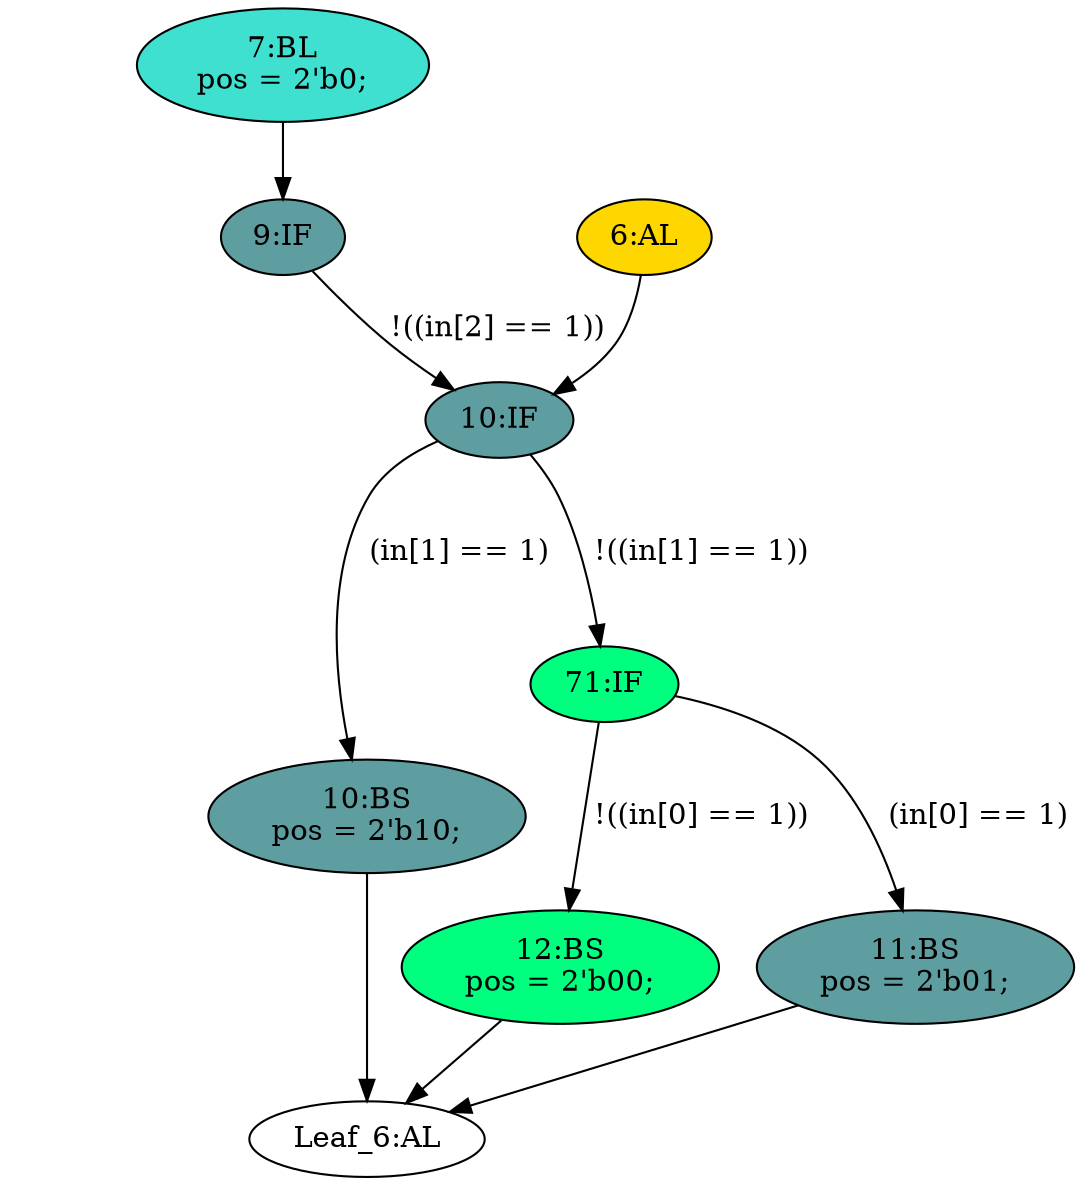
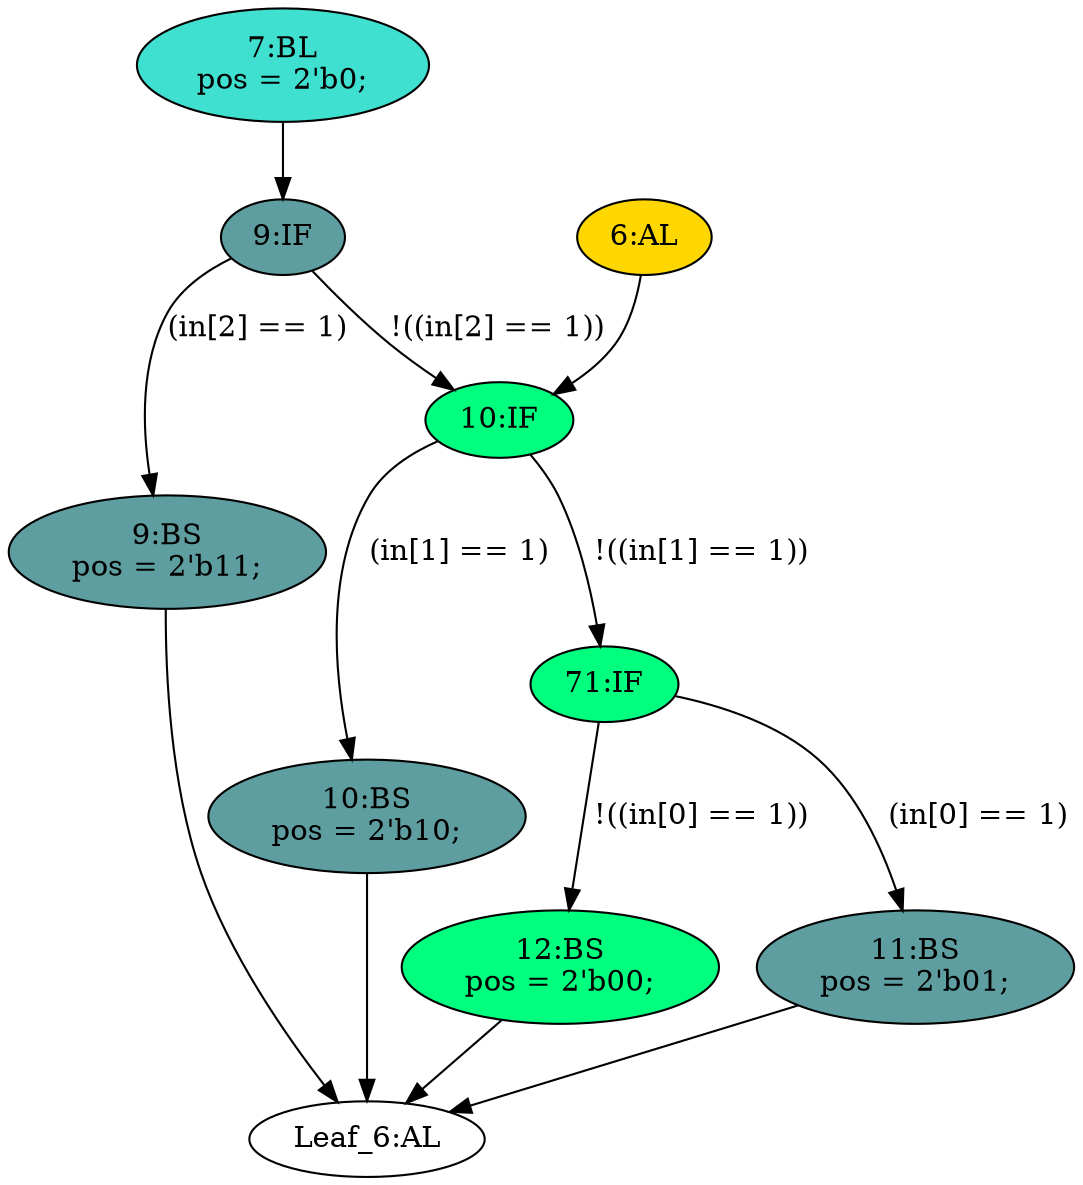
node "10:IF": fillcolor cadetblue -> springgreen
node "9:BS pos = 2'b11;": added
